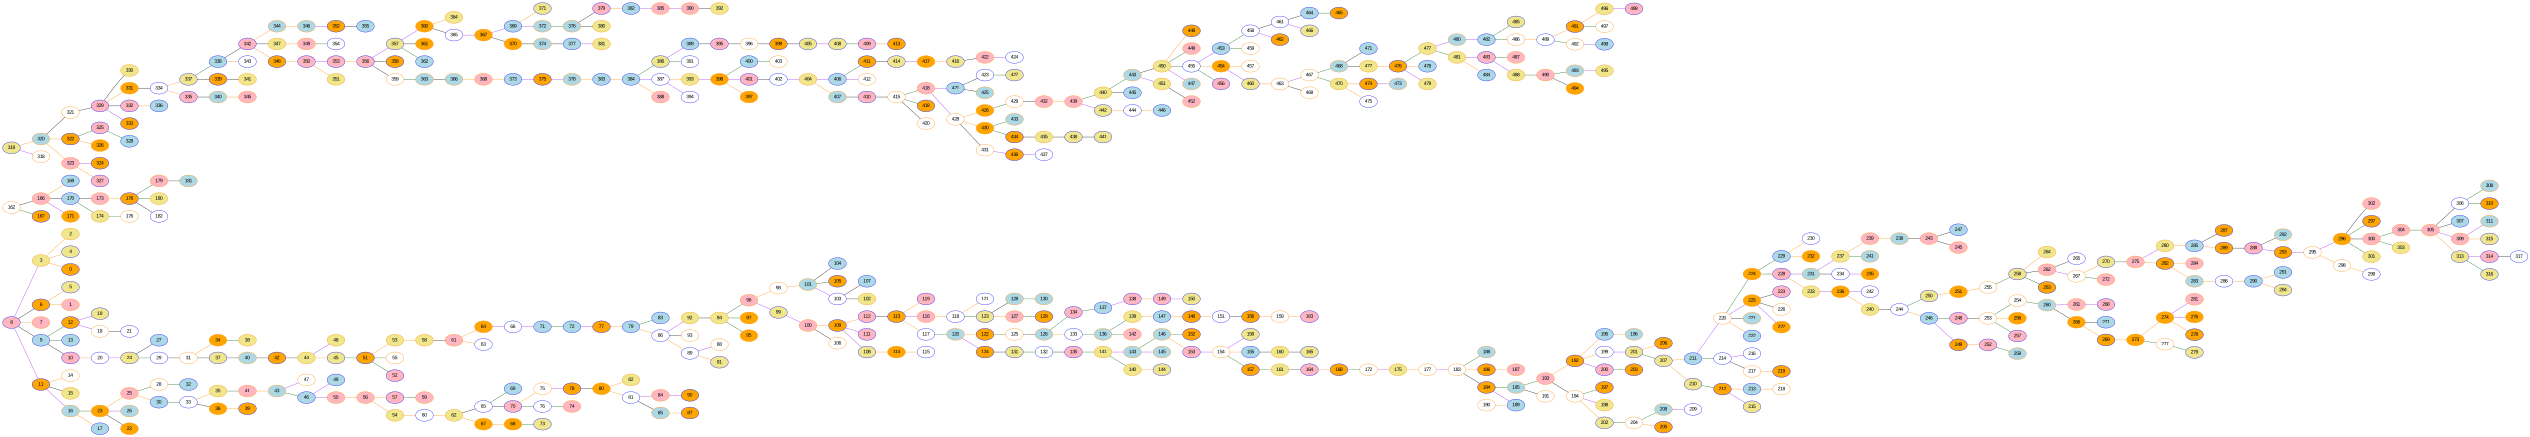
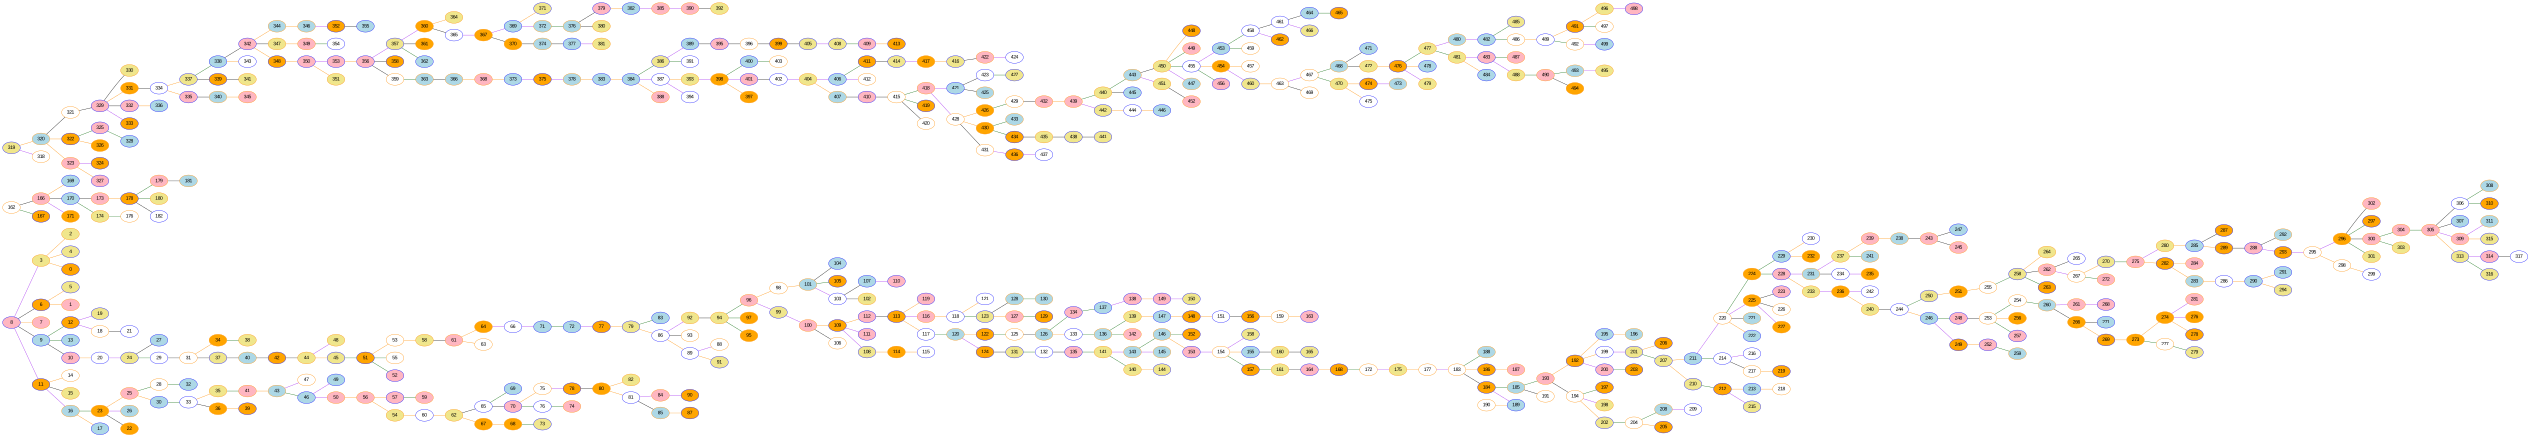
node "110": added
node "79": fillcolor lightblue -> khaki
node "53": fillcolor khaki -> white
node "63": color blue -> darkorange
